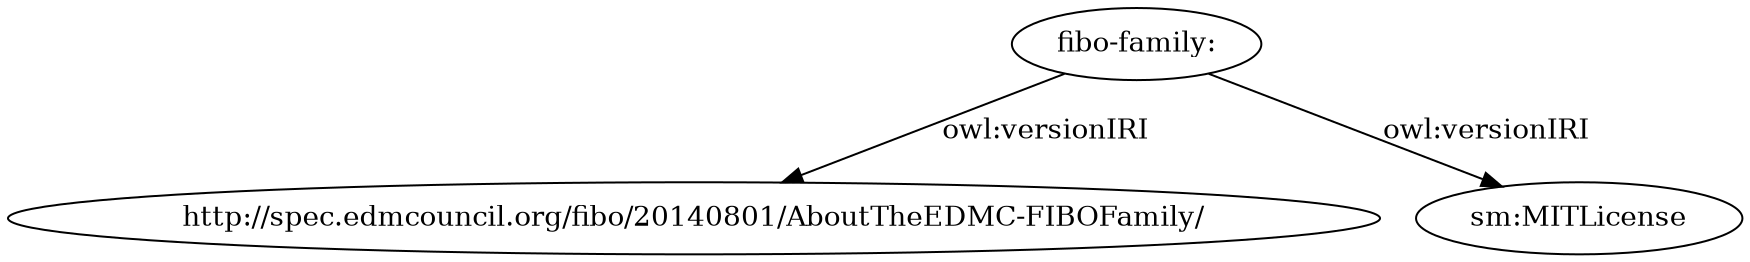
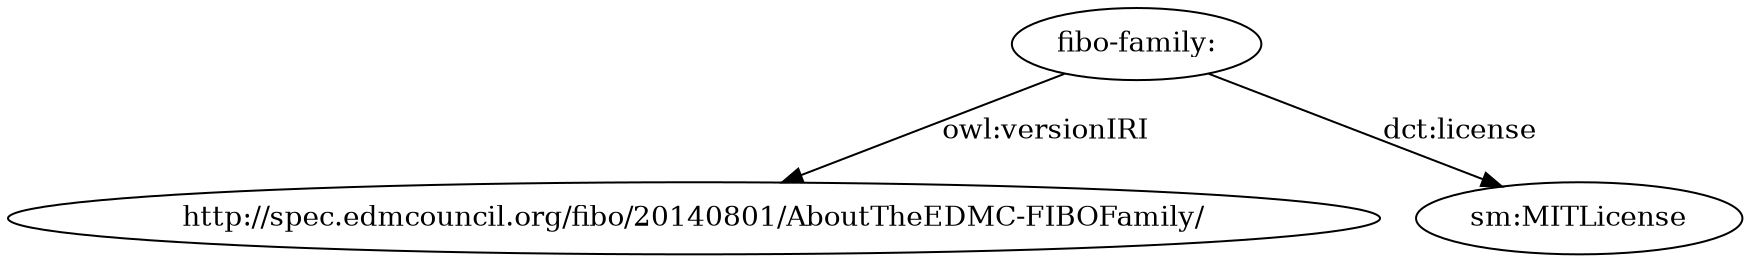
edge "fibo-family:" -> "sm:MITLicense": label "owl:versionIRI" -> "dct:license"
